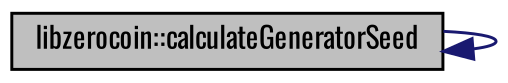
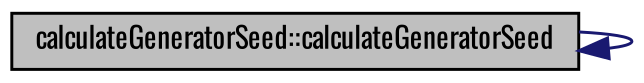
node "libzerocoin::calculateGeneratorSeed": label "libzerocoin::calculateGeneratorSeed" -> "calculateGeneratorSeed::calculateGeneratorSeed"
